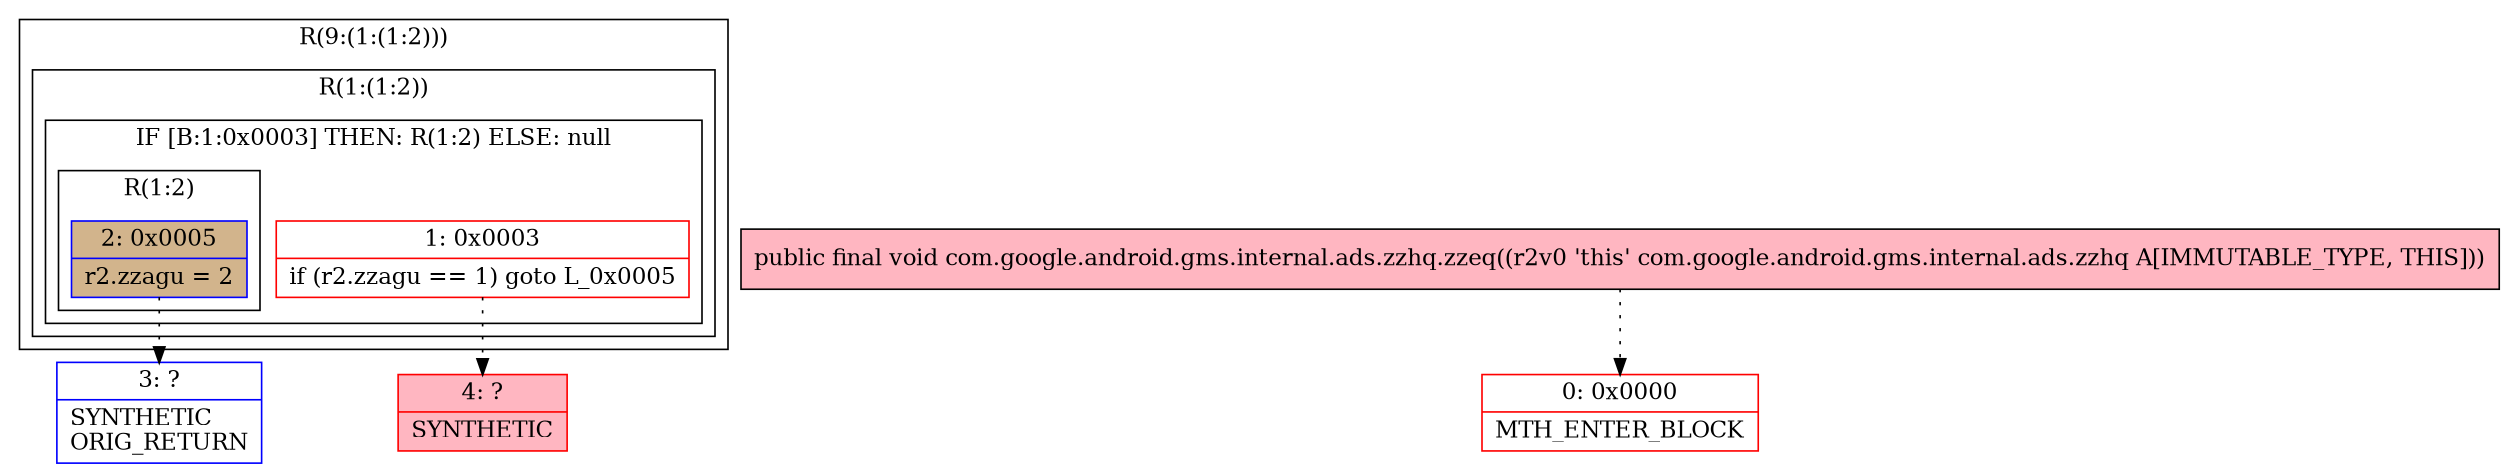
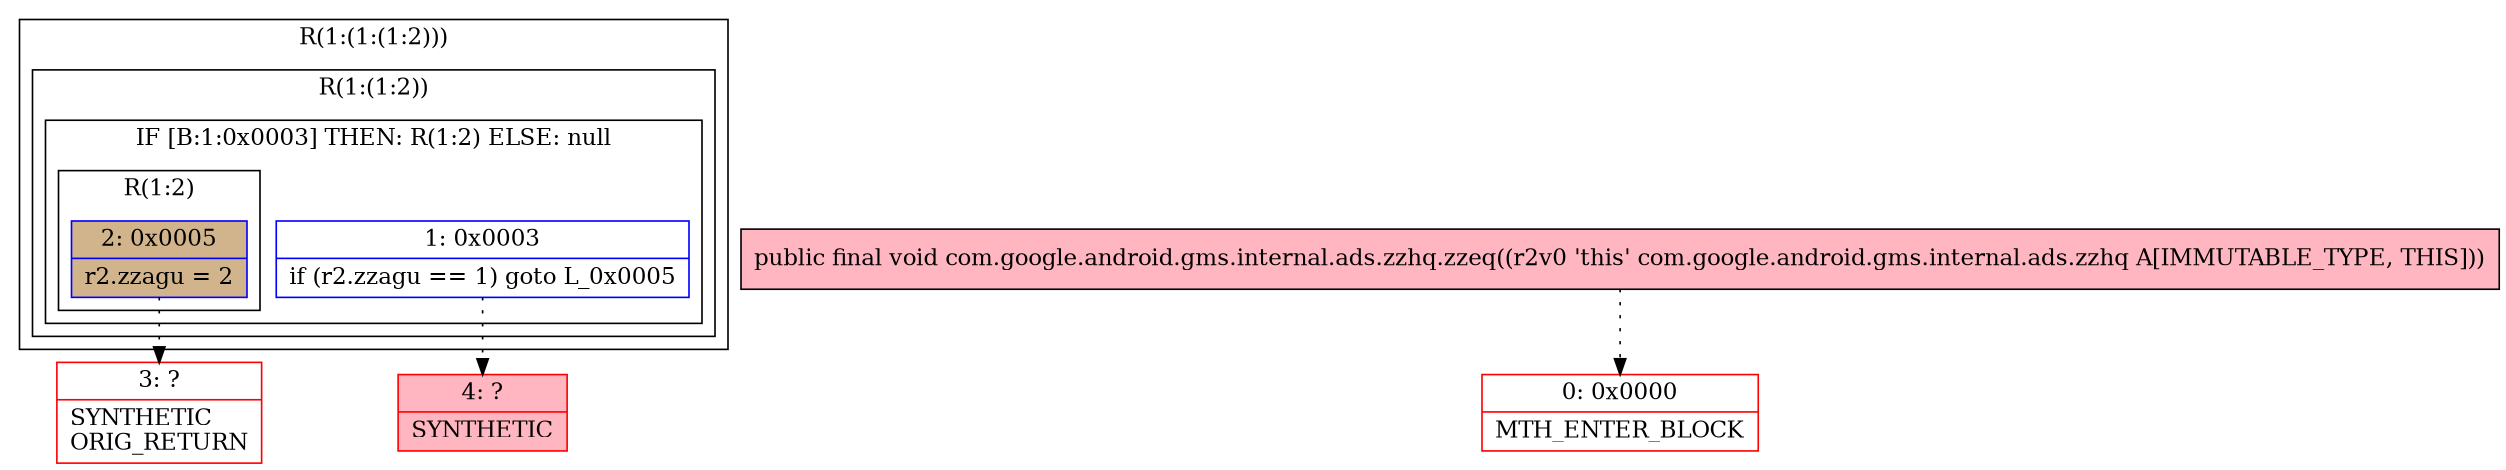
cluster "R(9:(1:(1:2)))": label "R(9:(1:(1:2)))" -> "R(1:(1:(1:2)))"
node "1: 0x0003": color red -> blue
node "3: ?": color blue -> red
